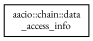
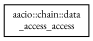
node "aacio::chain::data _access_info": label "aacio::chain::data _access_info" -> "aacio::chain::data _access_access"
